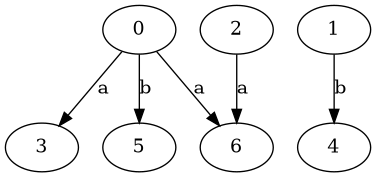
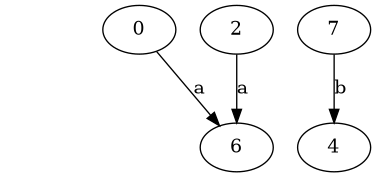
node "1": label "1" -> "7"
node "3": removed
node "5": removed
